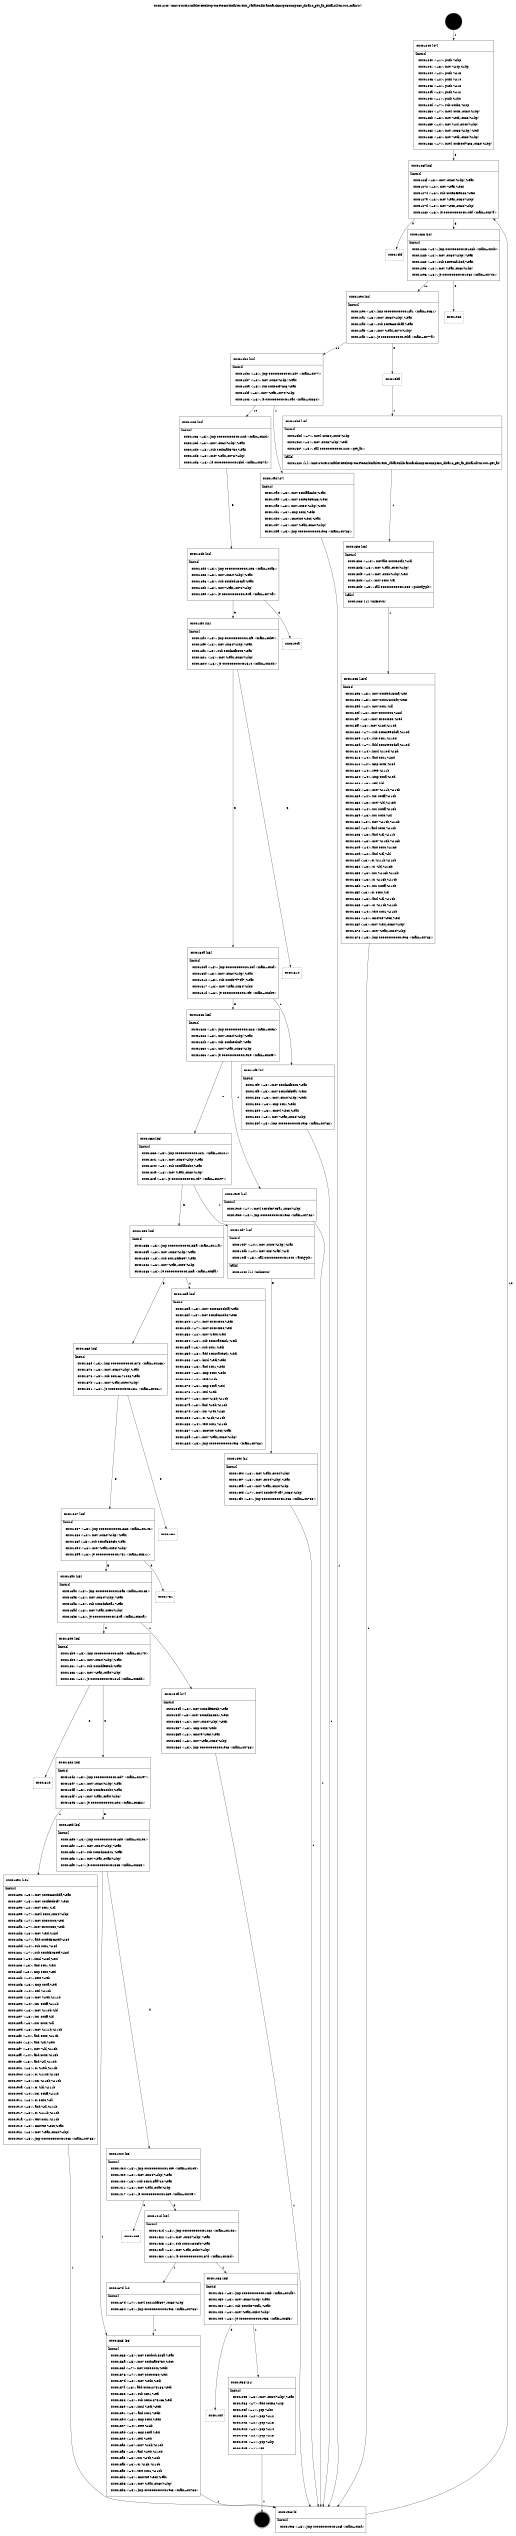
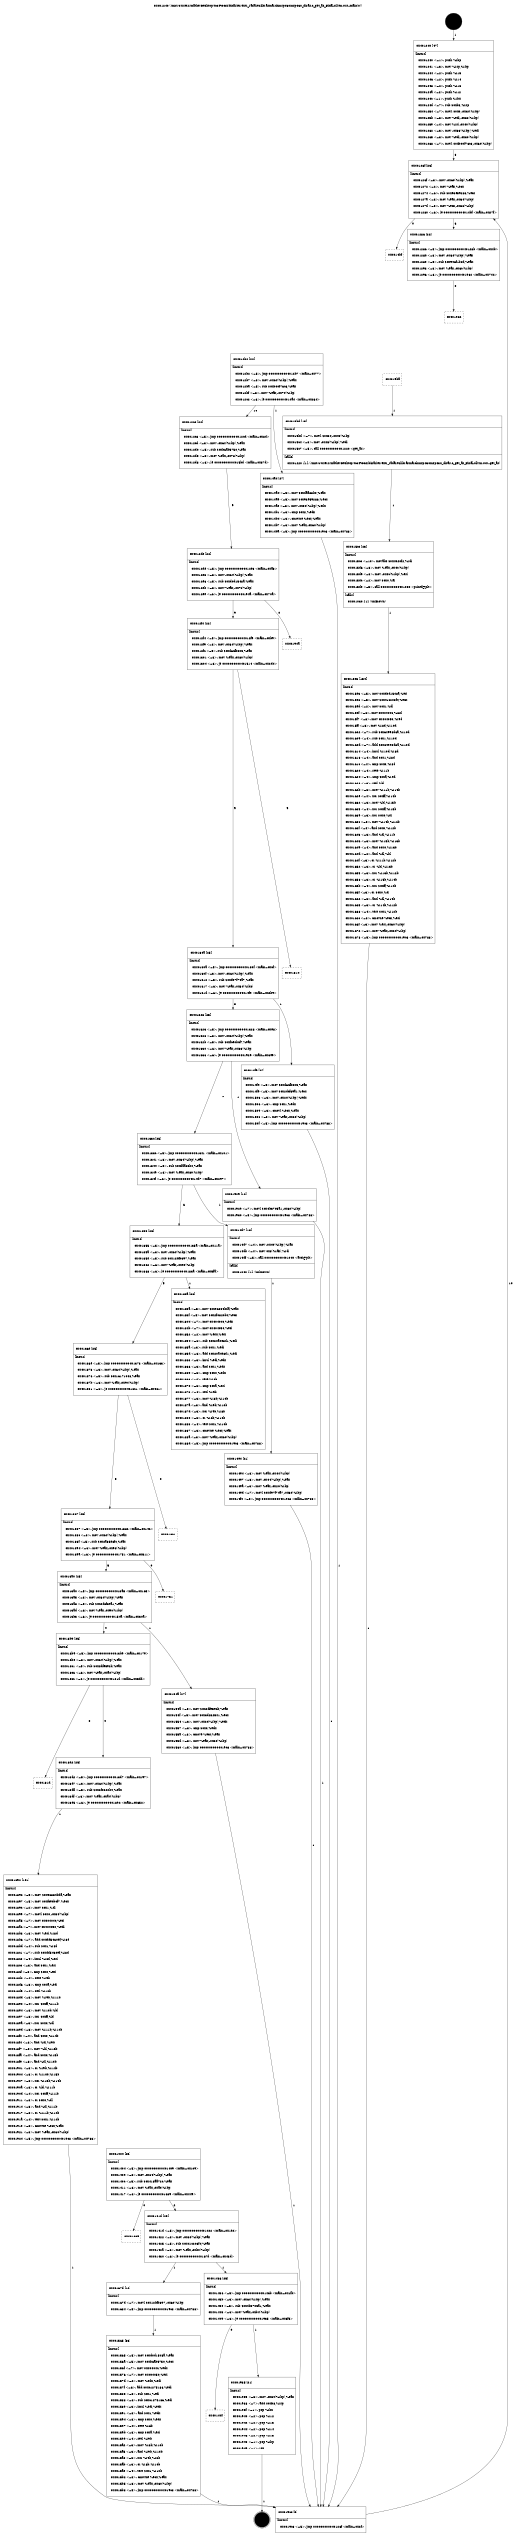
node "0x40129c [22]": removed
edge "0x4014d7 [13]" -> "0x4014e4 [21]": label " 9" -> " 1"
node "0x4013eb [25]": removed
